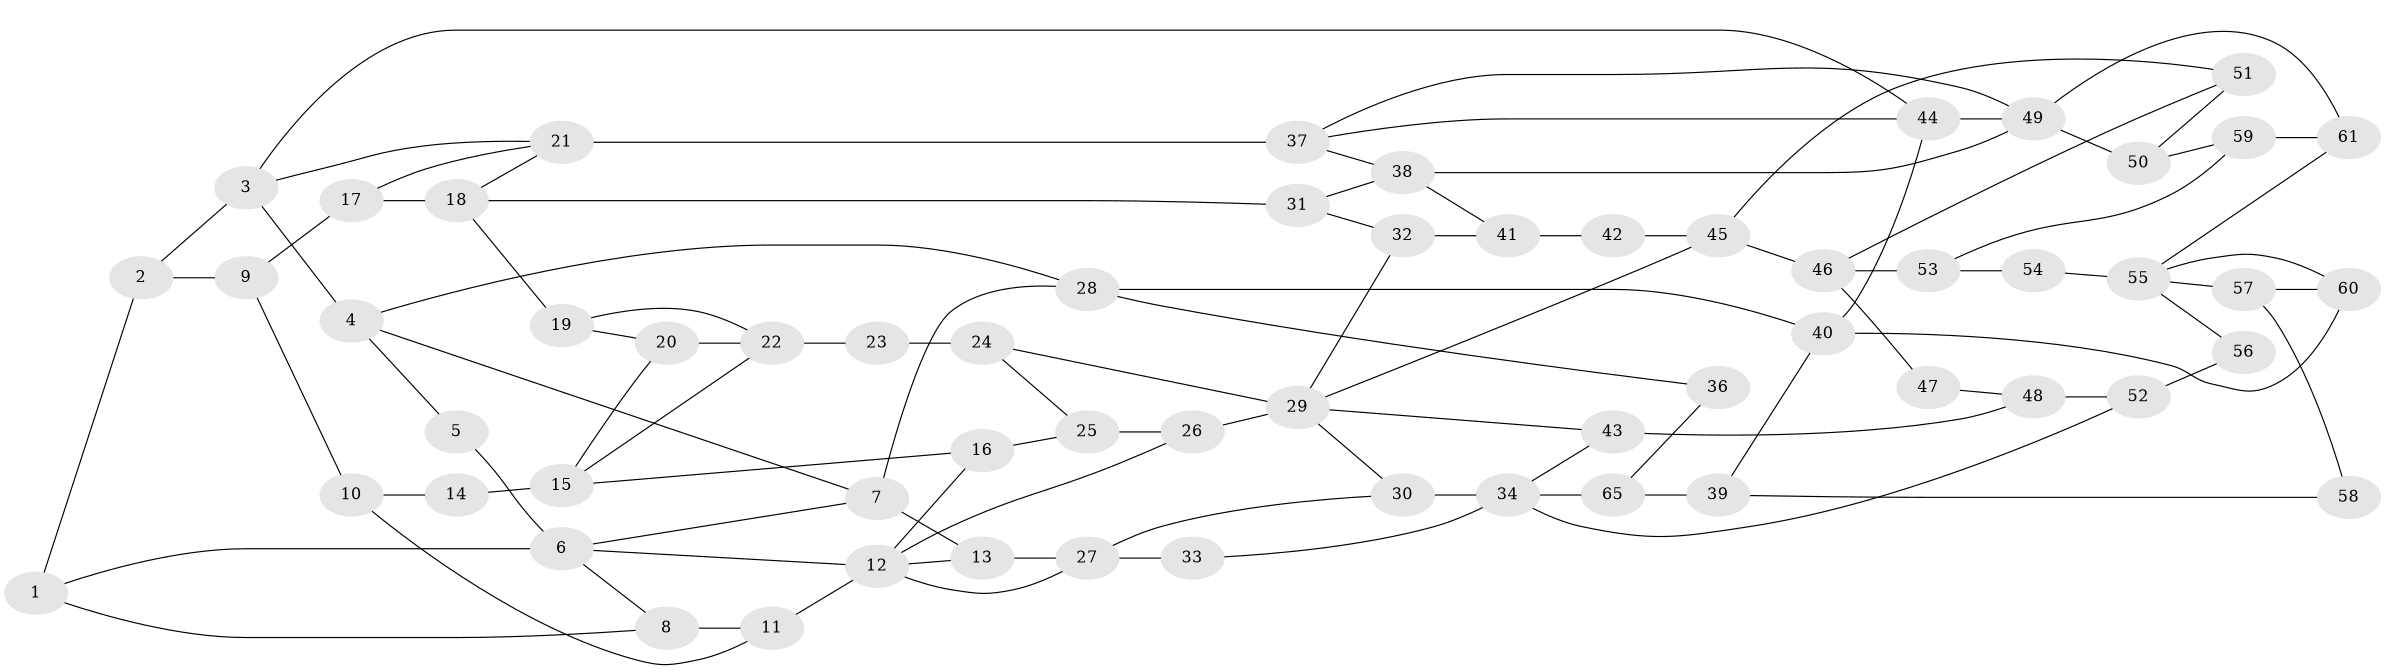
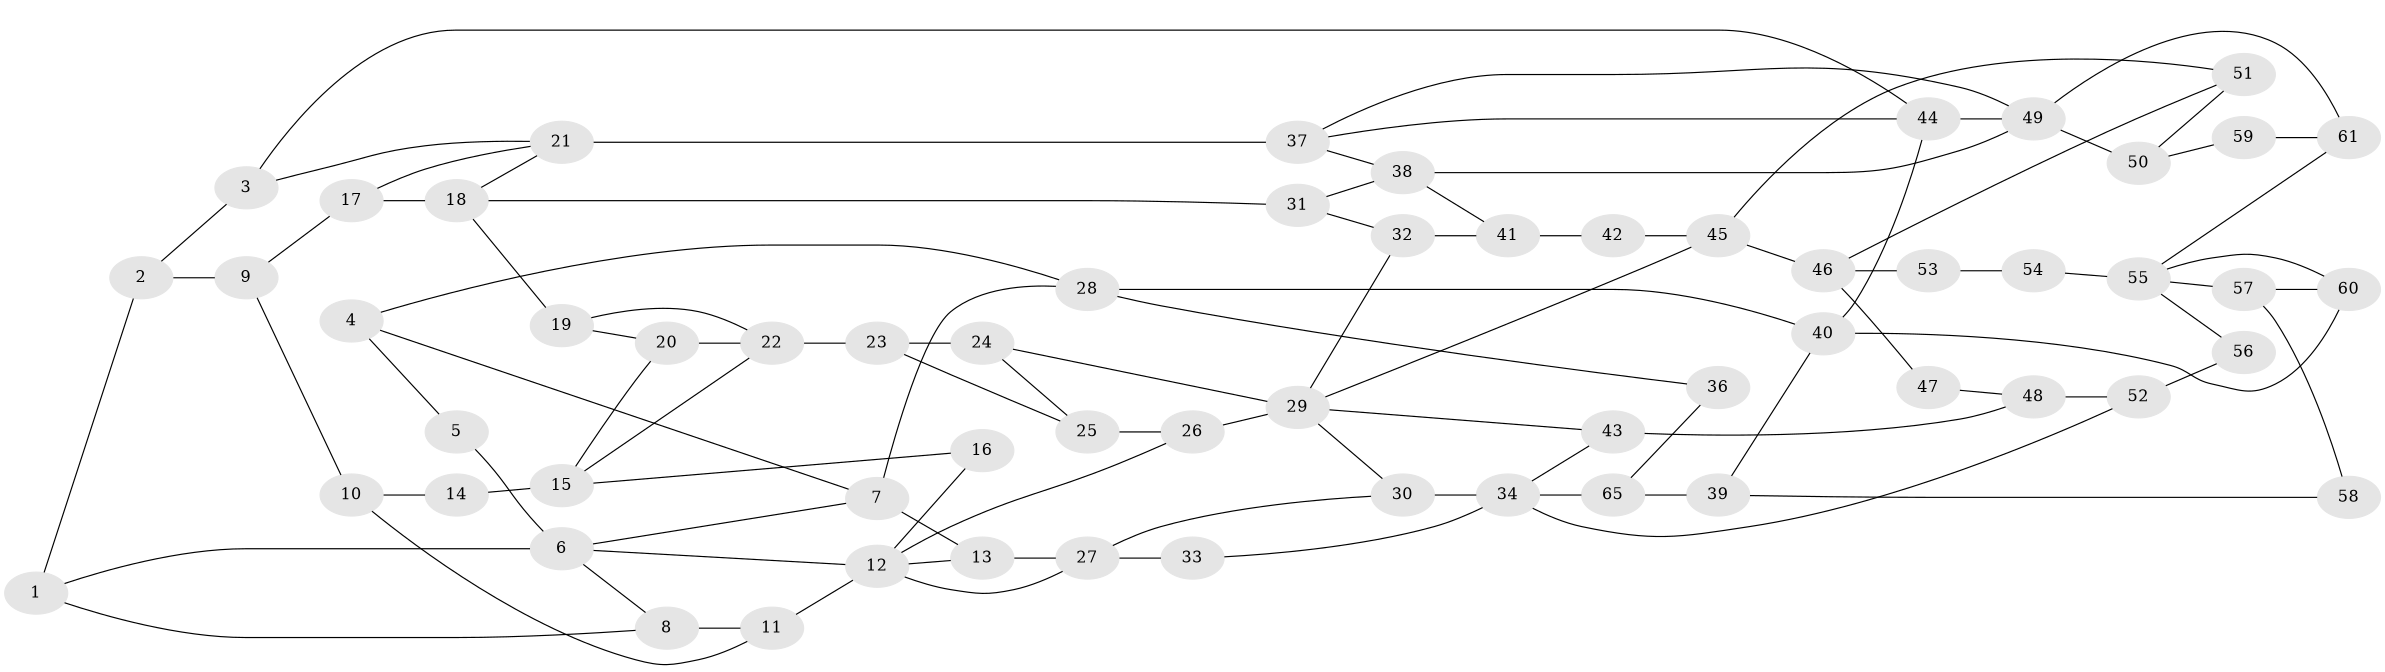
edge "59" -- "53": removed
edge "3" -- "4": removed
edge "25" -- "16": now "25" -- "23"
